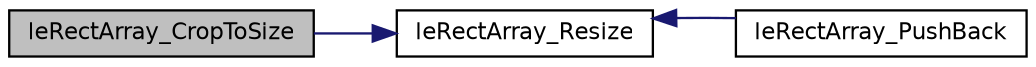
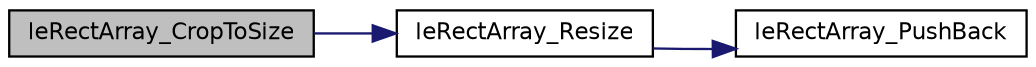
edge "leRectArray_PushBack" -> "leRectArray_Resize": reversed
